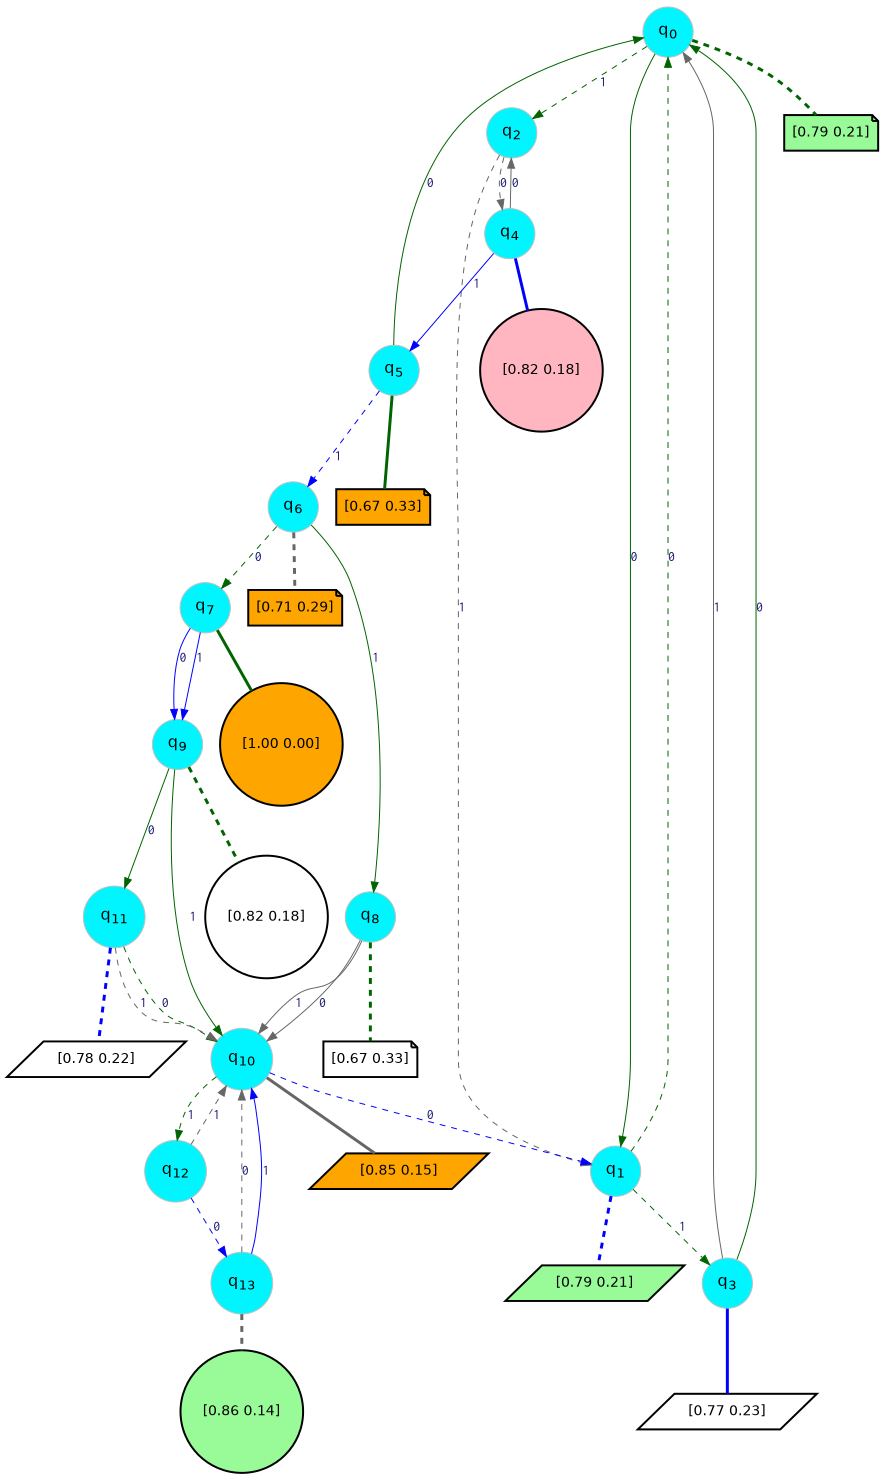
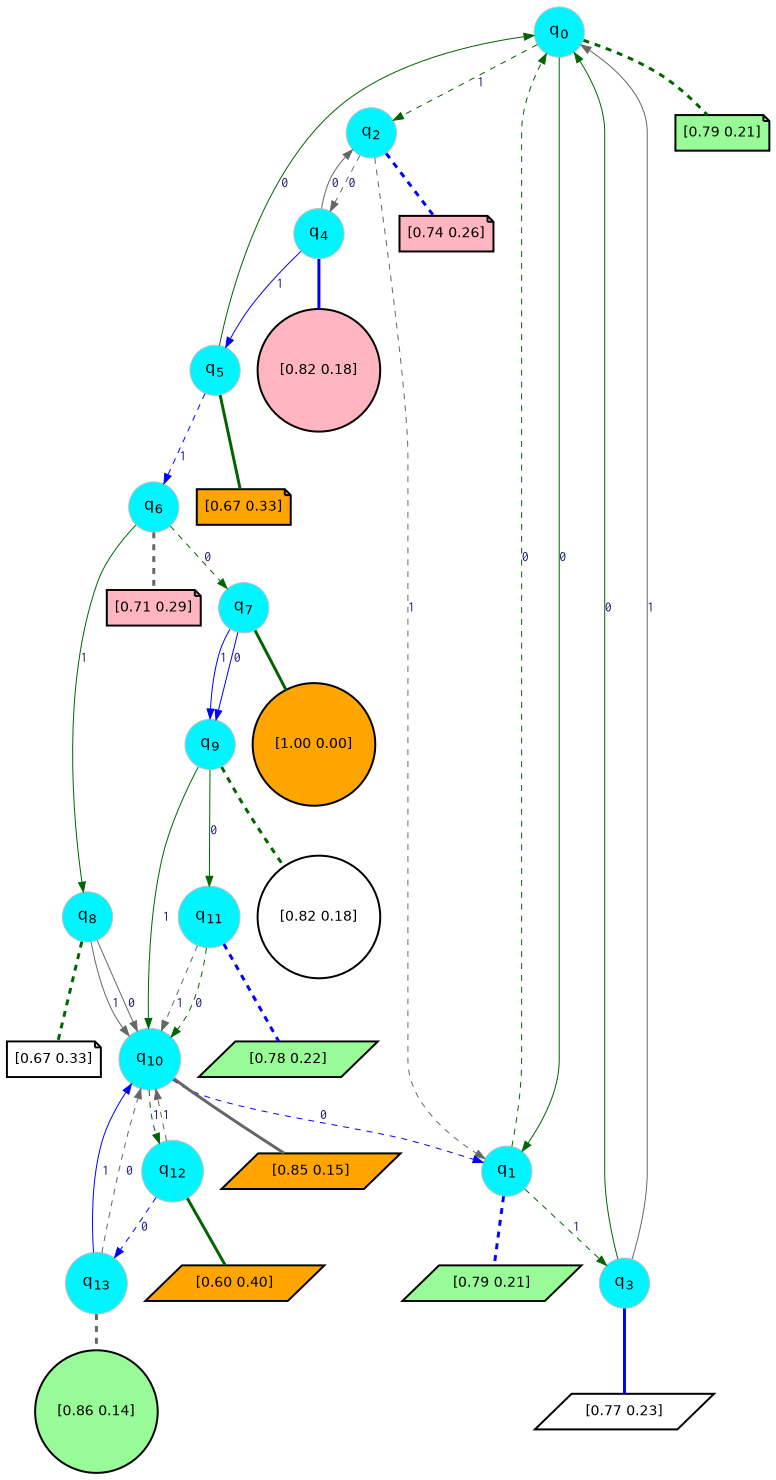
node "[0.74 0.26]": added
node "[0.71 0.29]": fillcolor orange -> lightpink
node "[0.78 0.22]": fillcolor white -> palegreen
node "[0.60 0.40]": added
